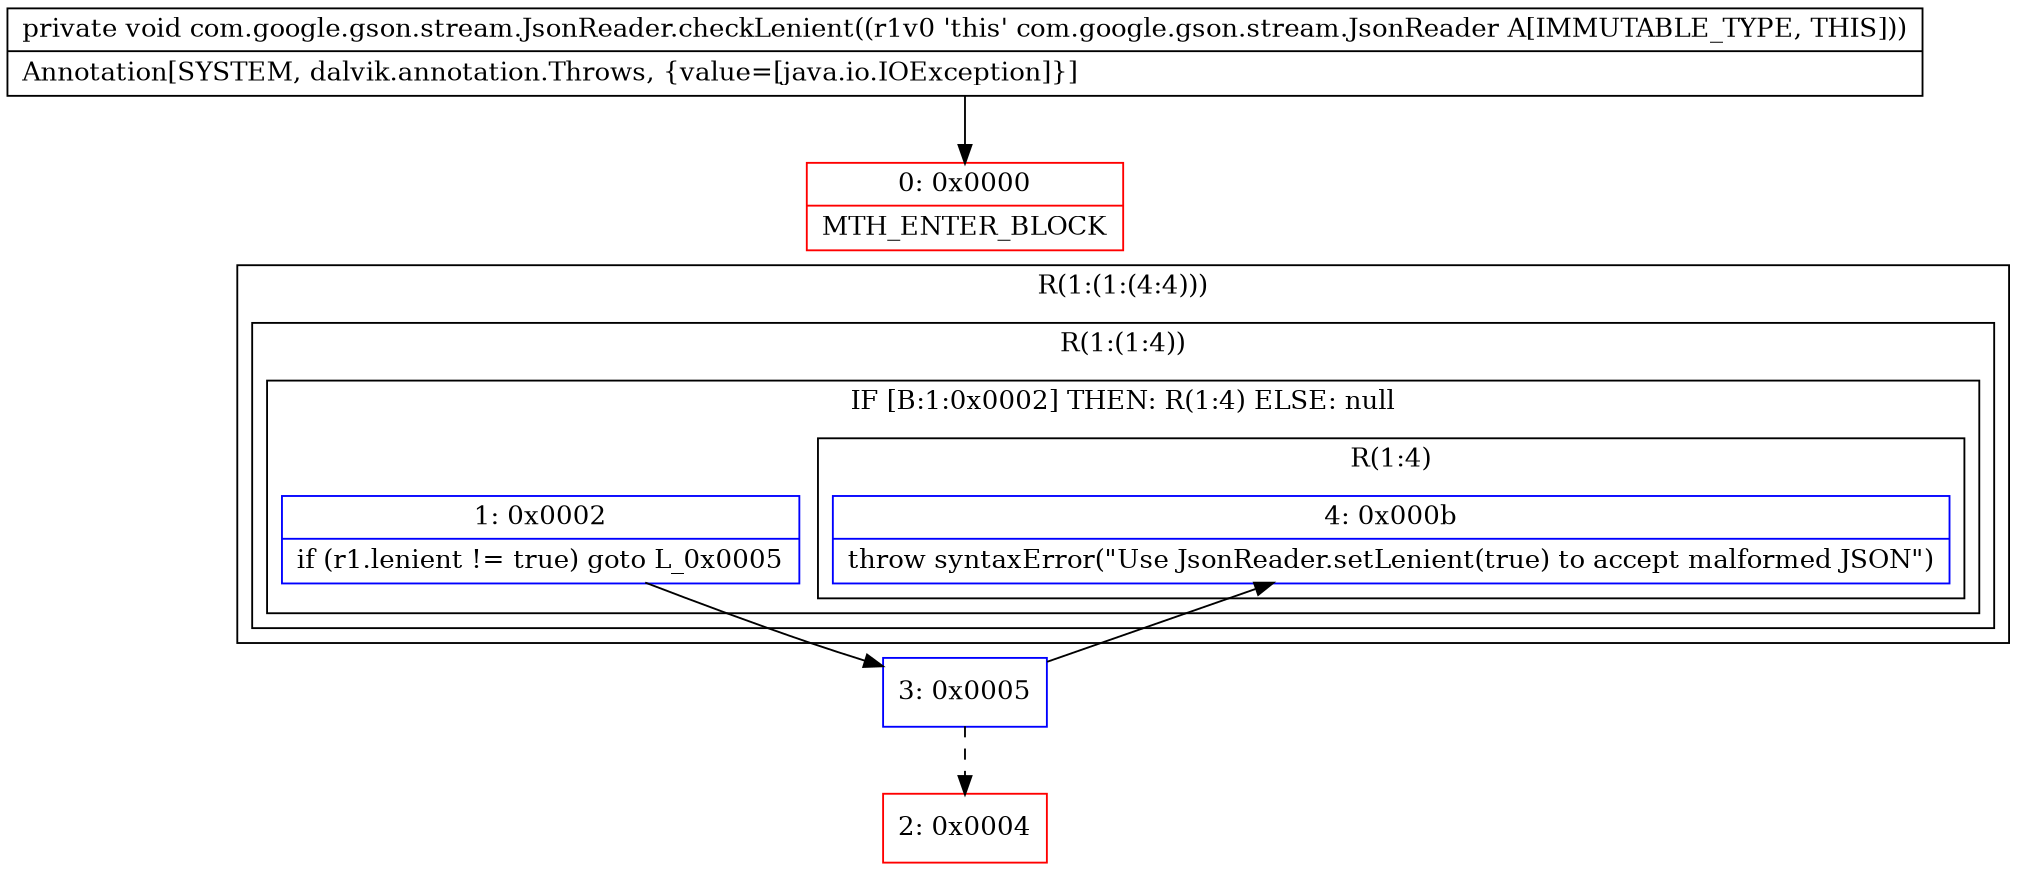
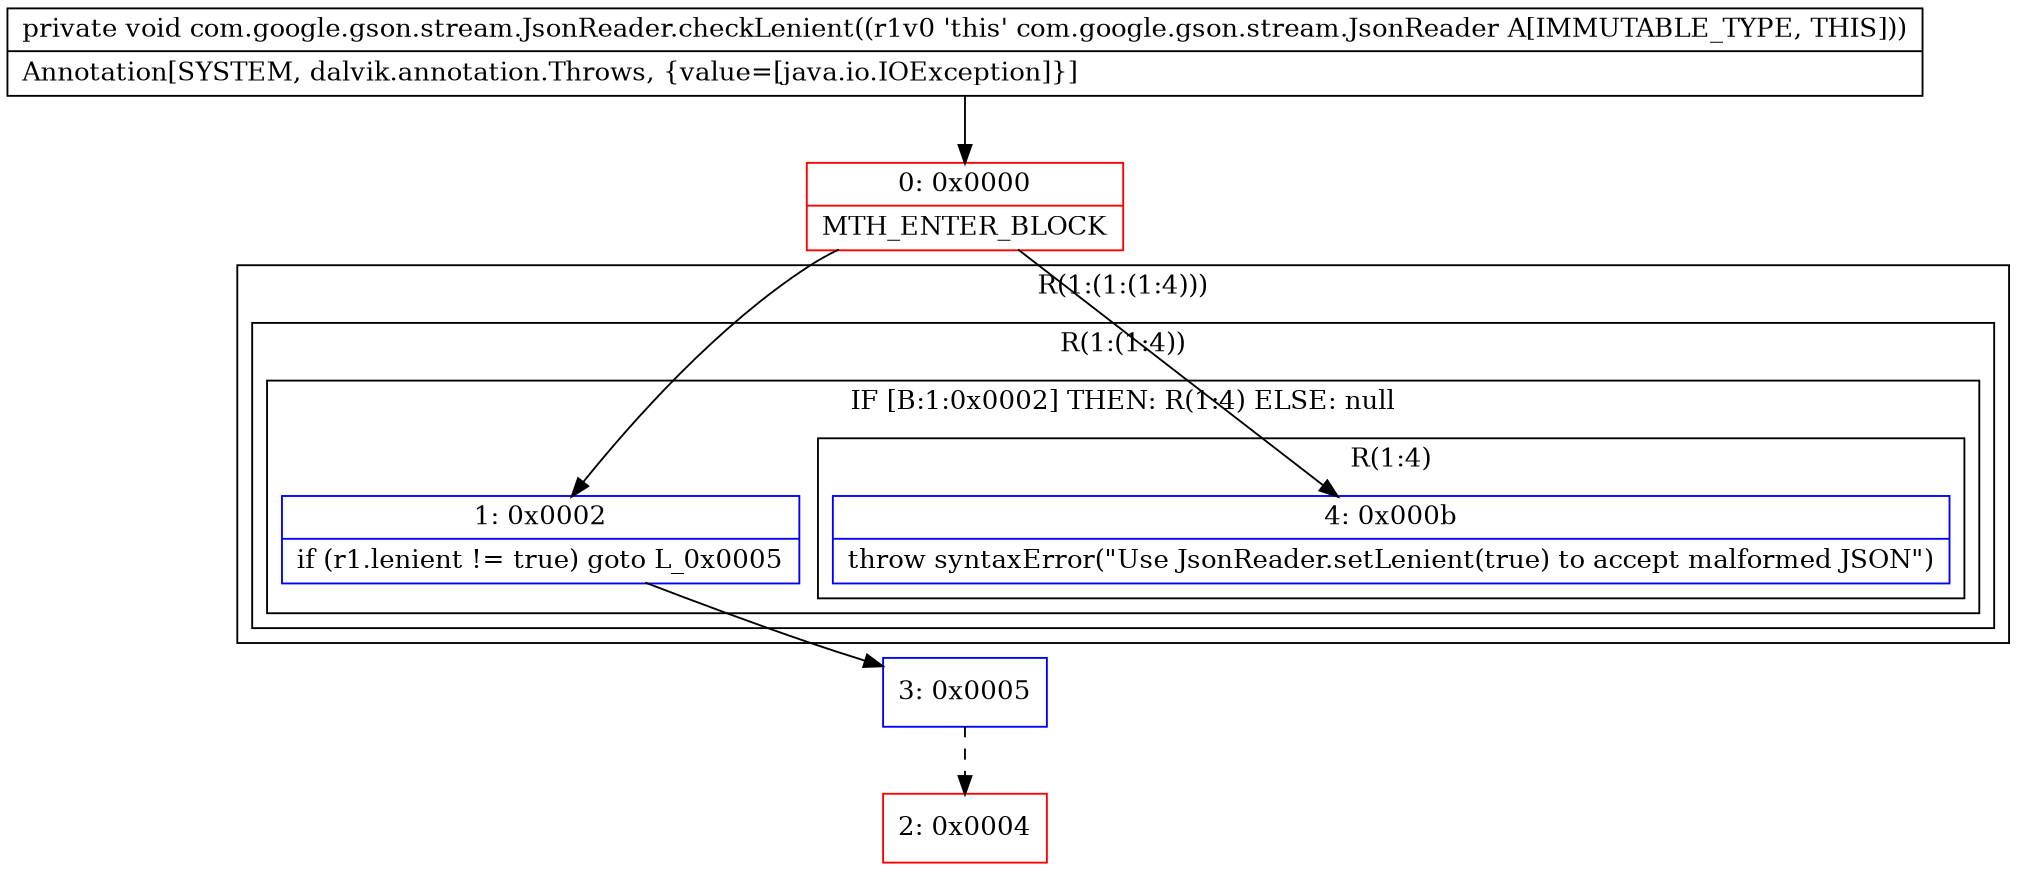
cluster "R(1:(1:(4:4)))": label "R(1:(1:(4:4)))" -> "R(1:(1:(1:4)))"
edge "0: 0x0000" -> "1: 0x0002": added
edge "3: 0x0005" -> "4: 0x000b": now "0: 0x0000" -> "4: 0x000b"
